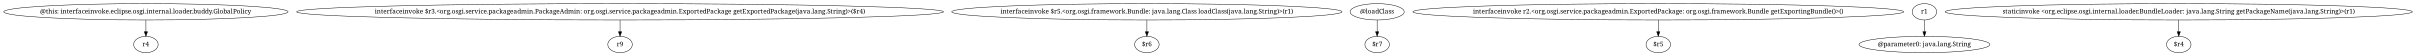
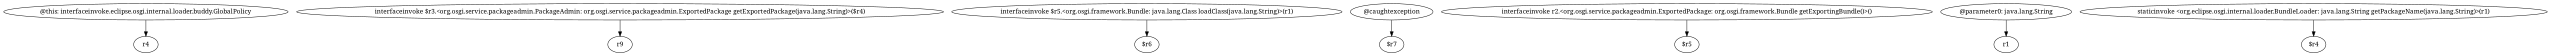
node "@loadClass": label "@loadClass" -> "@caughtexception"
edge "r1" -> "@parameter0: java.lang.String": reversed
